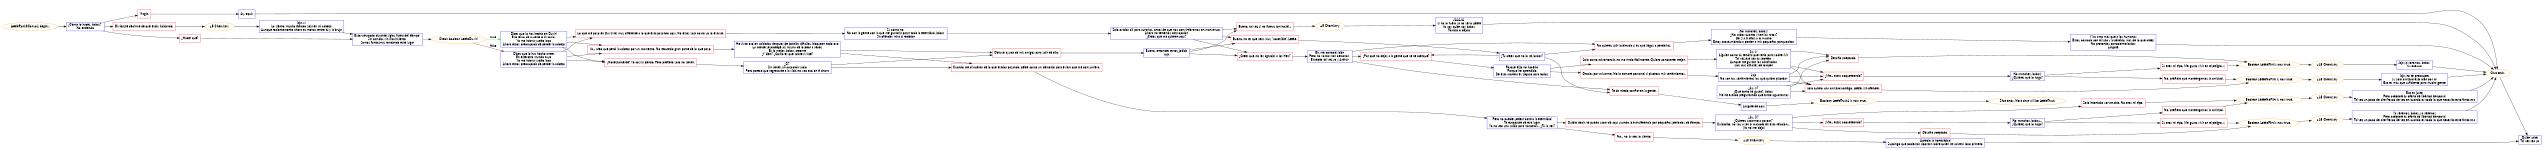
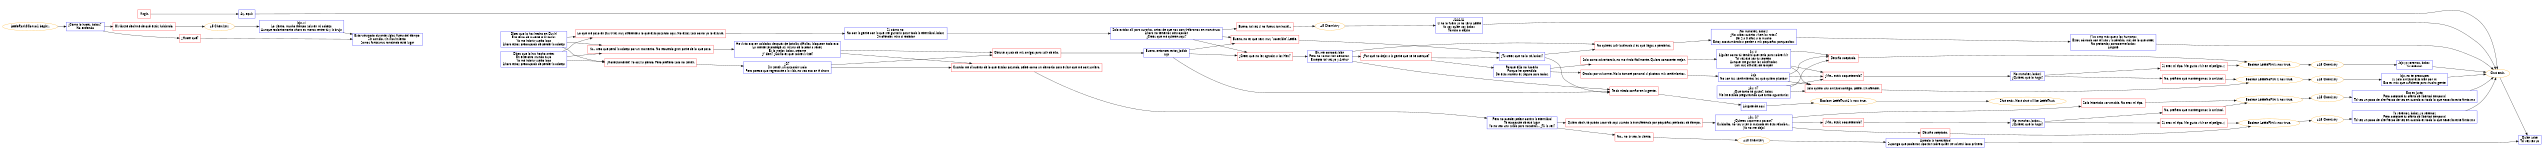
edge "¿Cómo lo haces, babas? No entiendo" -> "Magia.": removed
node "Check boolean LettieDuviri": removed
edge "Bueno, entonces estoy jodida Jaja" -> "Bueno, tal vez si no fueras tan hostil...": now "Bueno, entonces estoy jodida Jaja" -> "Te da miedo confiar en la gente."
edge "¿Tú crees que no lo sé, babas?" -> "¿Por qué no dejas a la gente que se te acerque?": reversed
